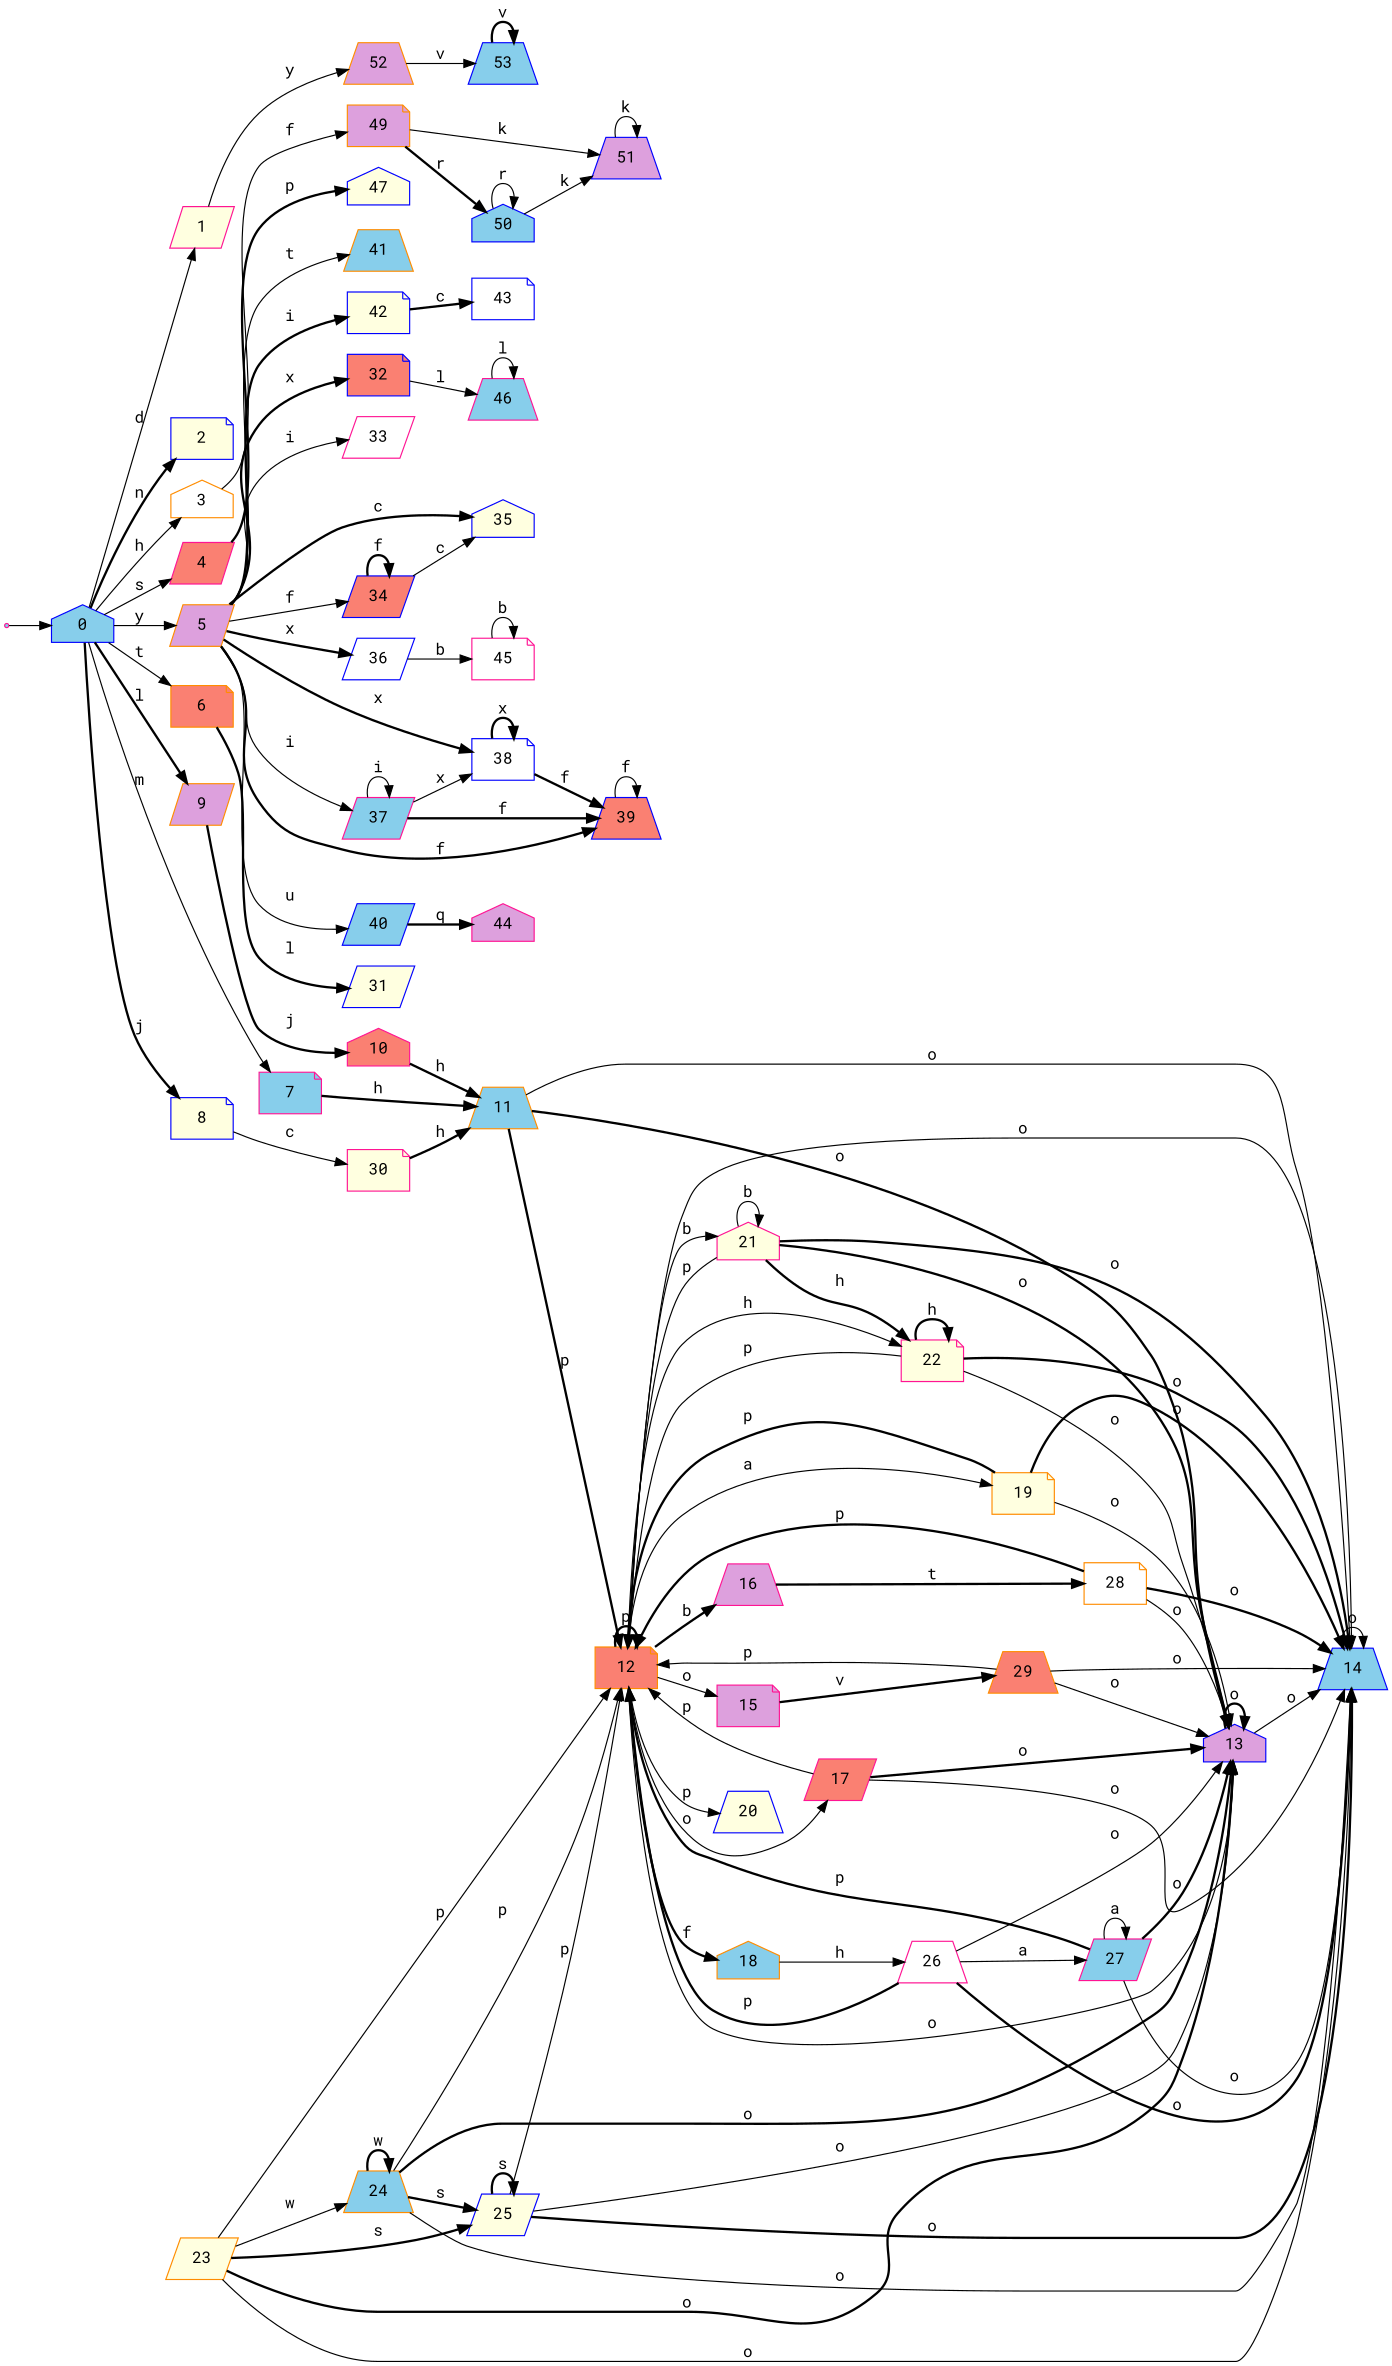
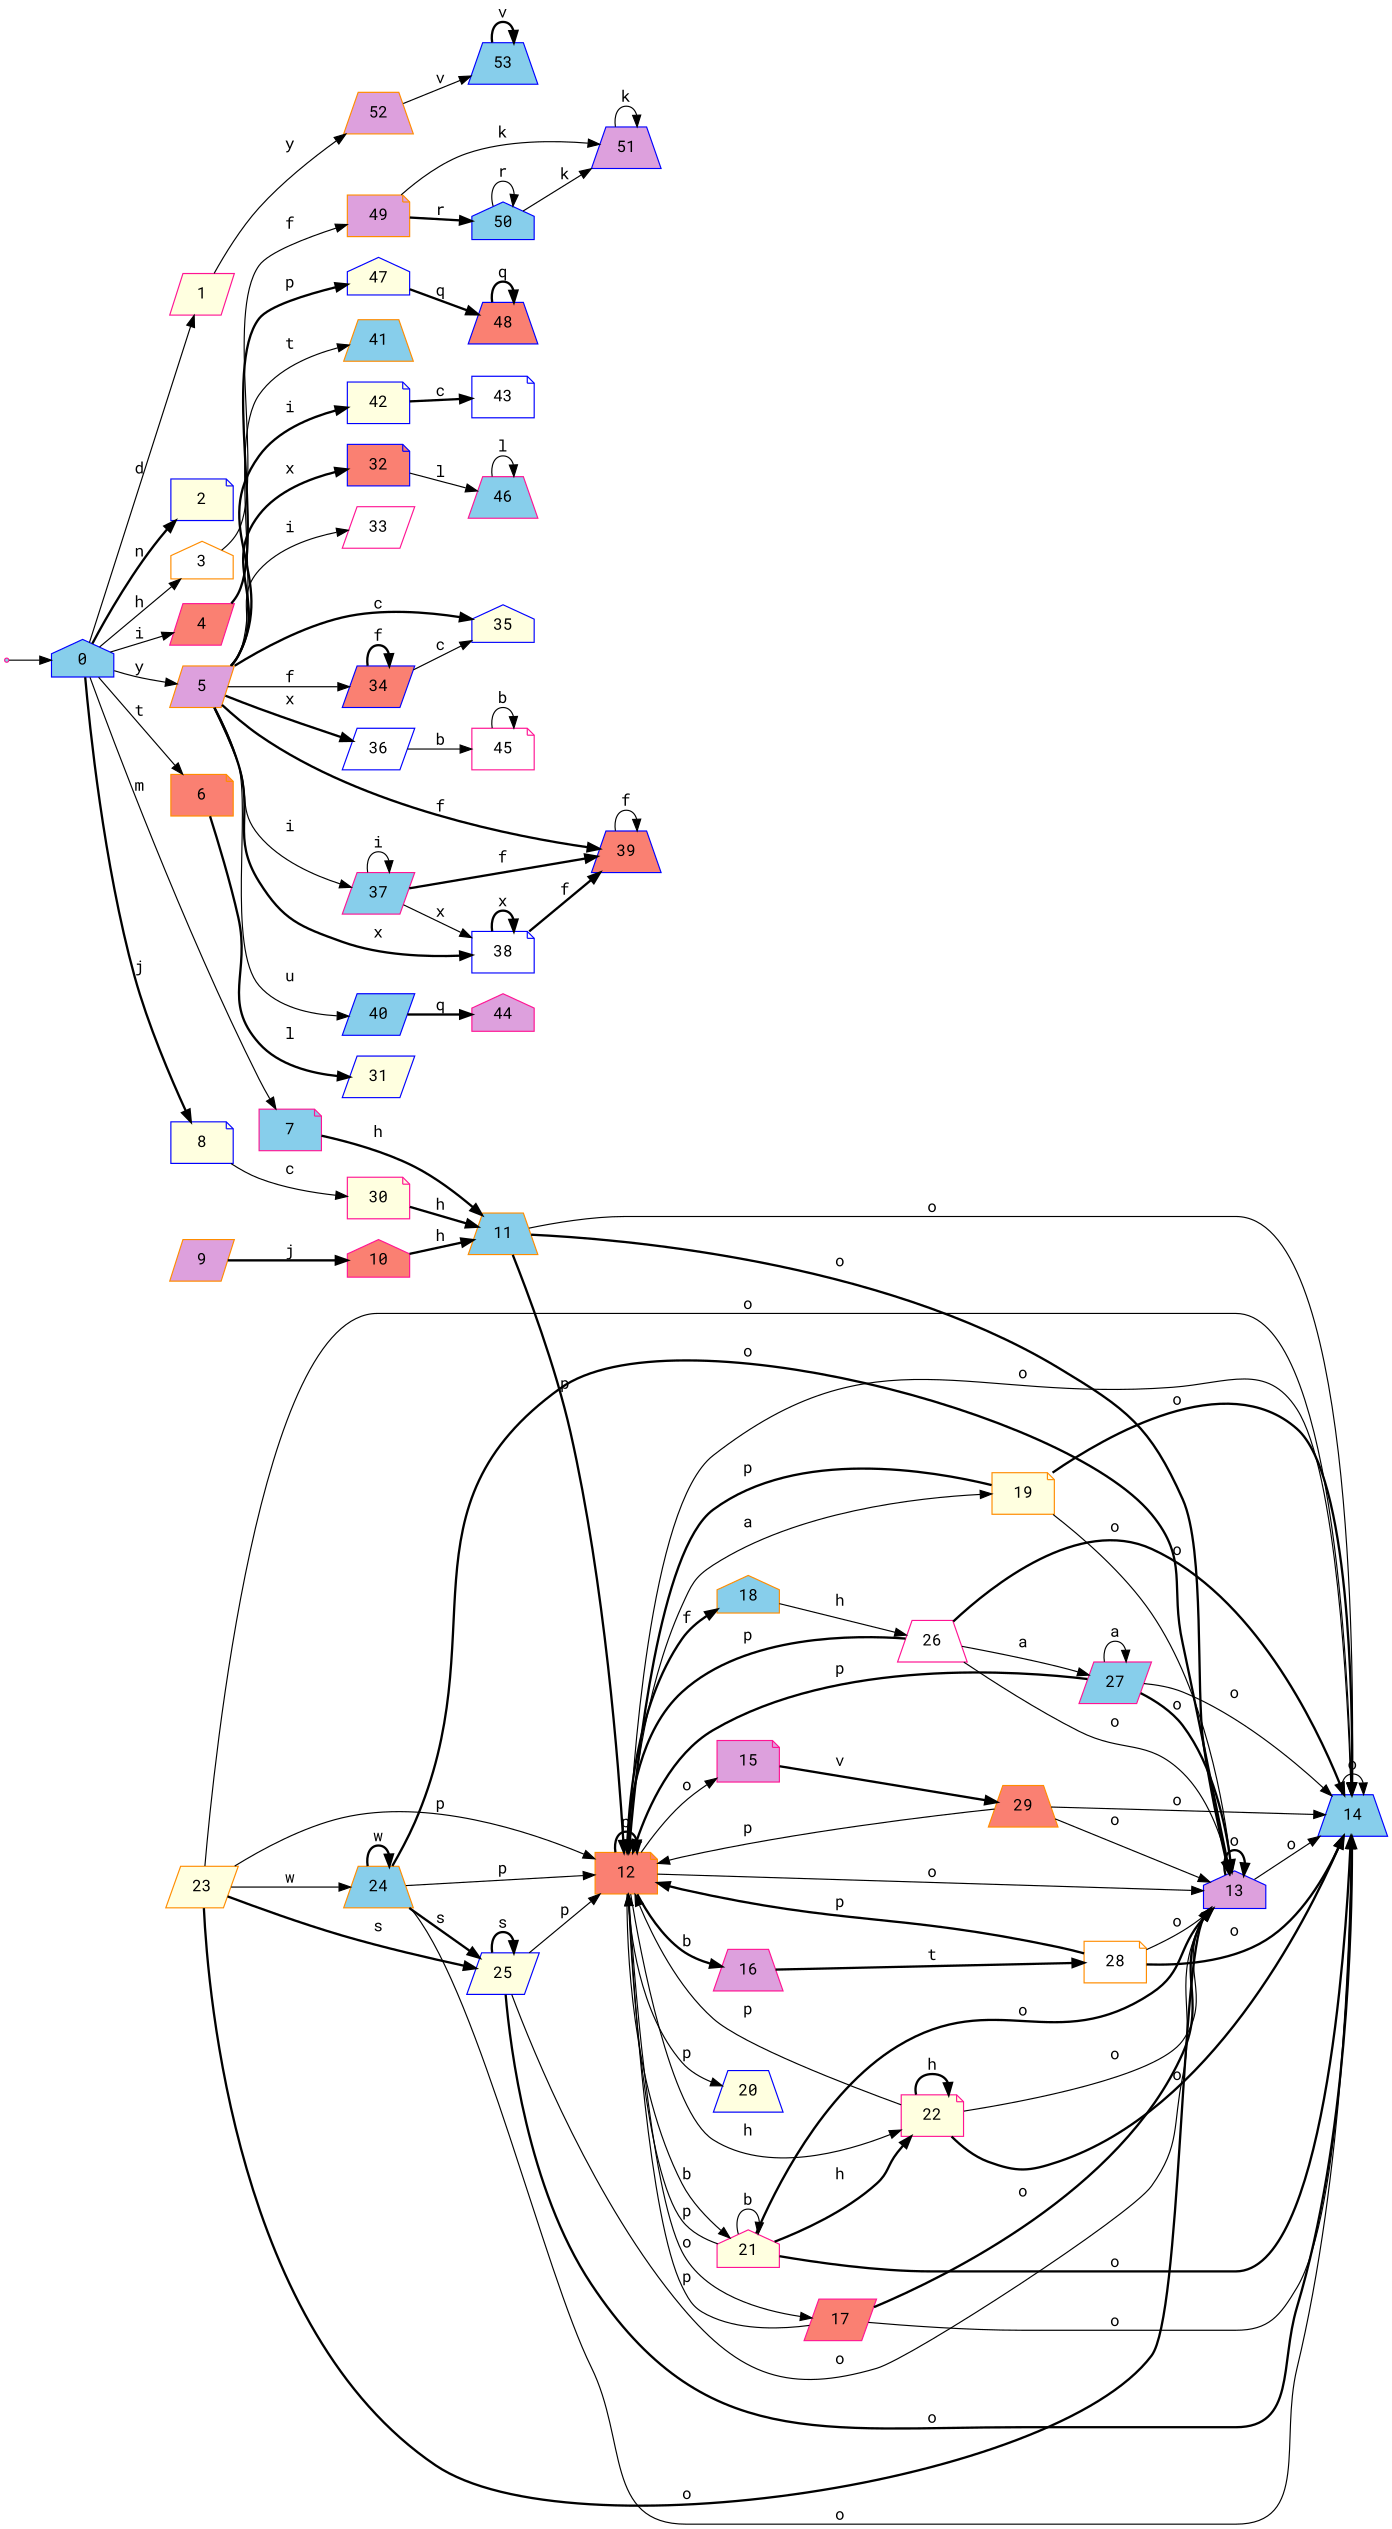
node "48": added
edge "0" -> "4": label "s" -> "i"
edge "0" -> "9": removed, label "l"
